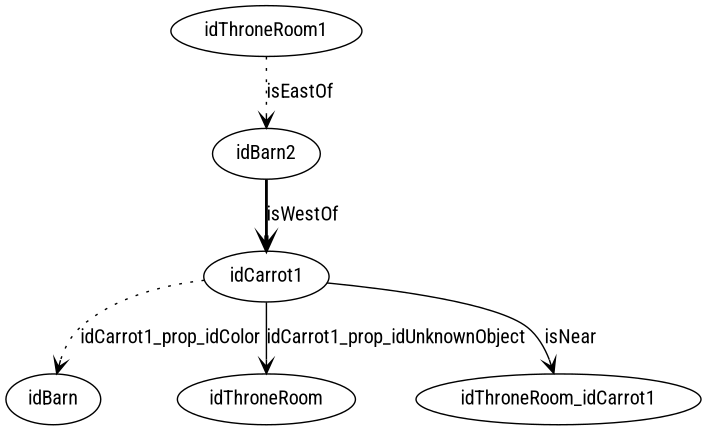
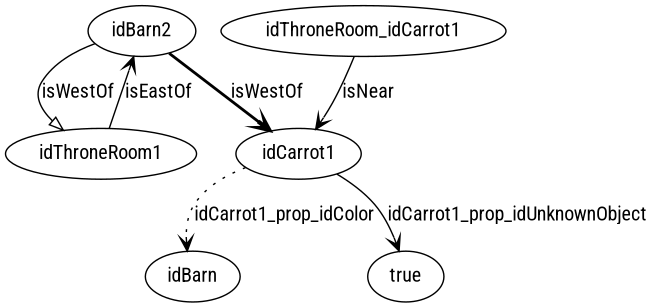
edge "idBarn2" -> "idThroneRoom1": added, label "isWestOf"
edge "idThroneRoom1" -> "idBarn2": style dotted -> solid
edge "idCarrot1" -> "idThroneRoom_idCarrot1": reversed
node "idThroneRoom": label "idThroneRoom" -> "true"
